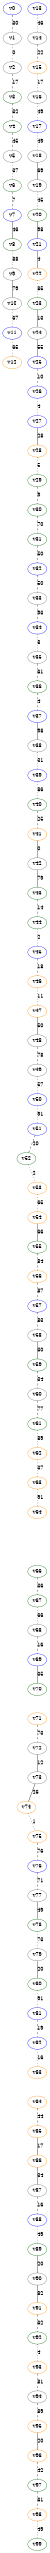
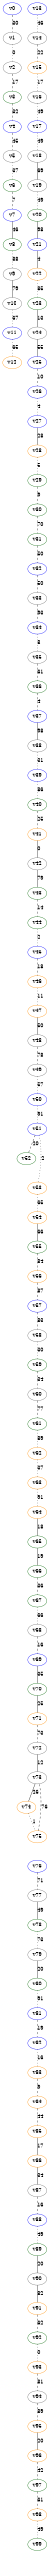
node "v4": color darkgreen -> blue
edge "v19" -- "v20": label "45" -> "49"
edge "v52" -- "v53": now "v51" -- "v53"
edge "v58" -- "v59": style solid -> dotted
node "v65": added
edge "v70" -- "v71": added, label "25"
edge "v75" -- "v76": now "v75" -- "v73"
edge "v83" -- "v84": added, label "9"
edge "v92" -- "v93": label "4" -> "0"
